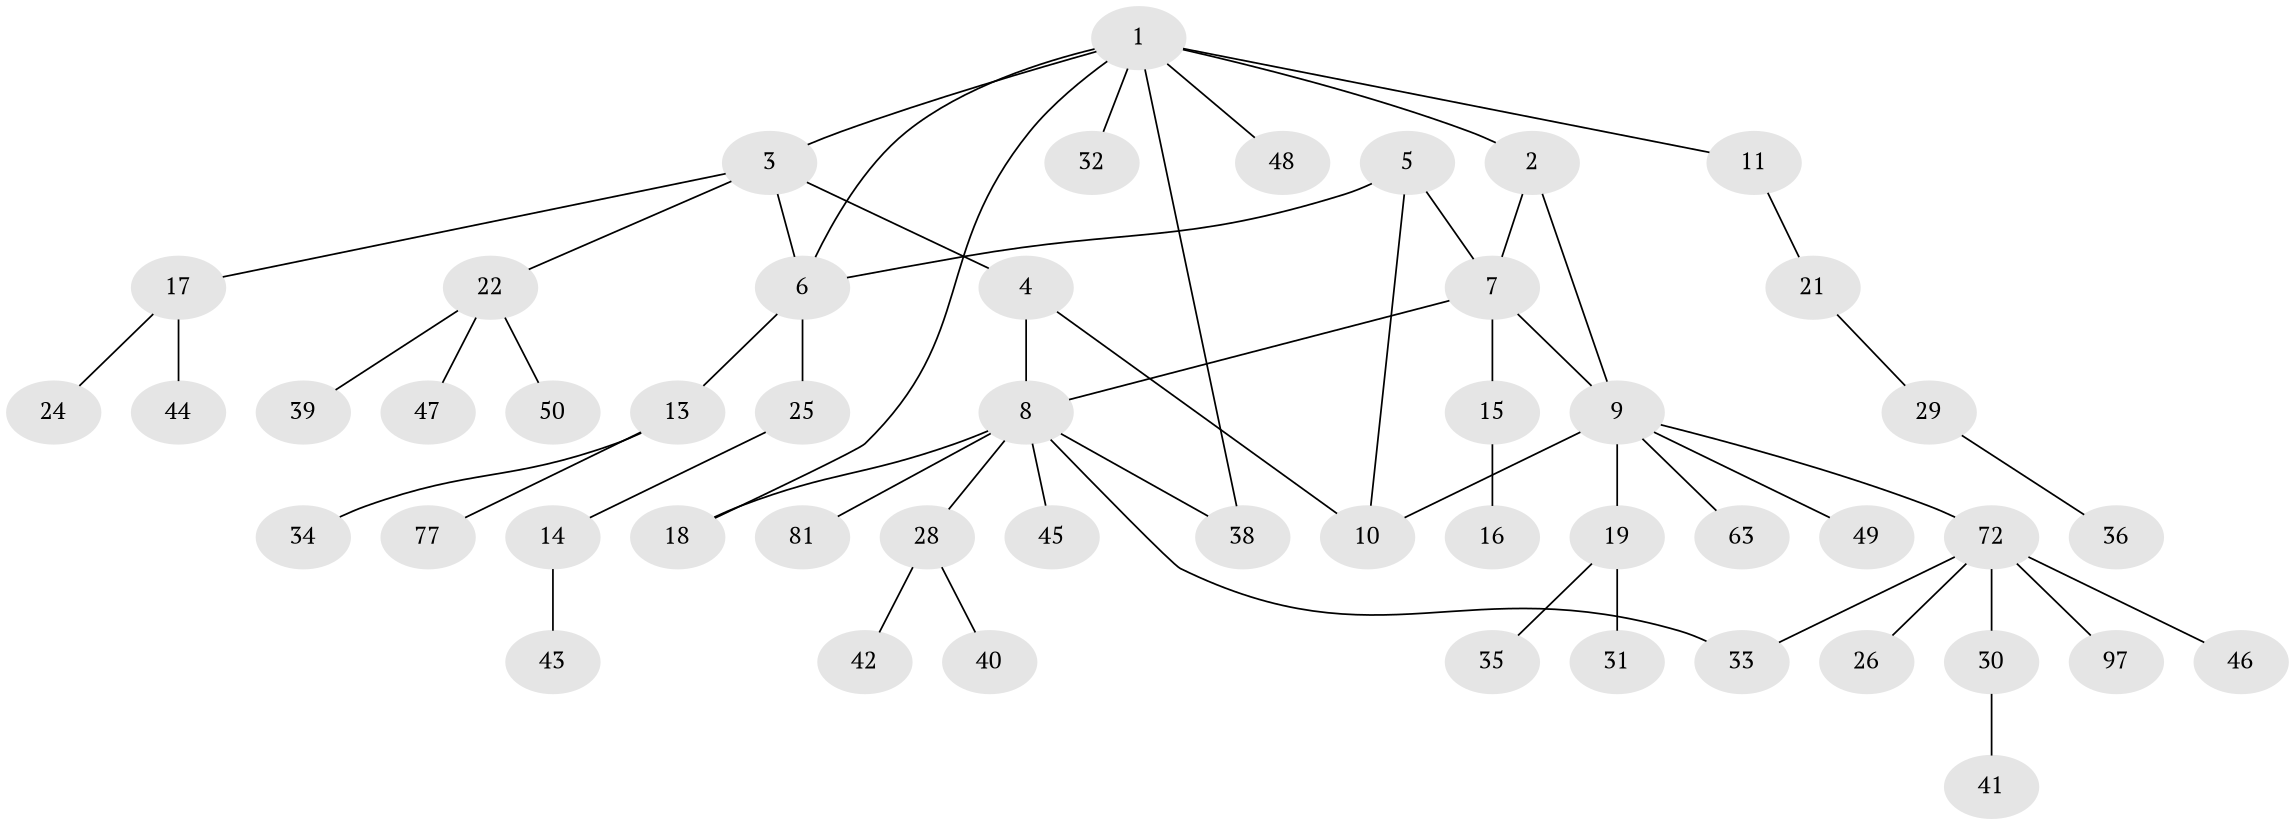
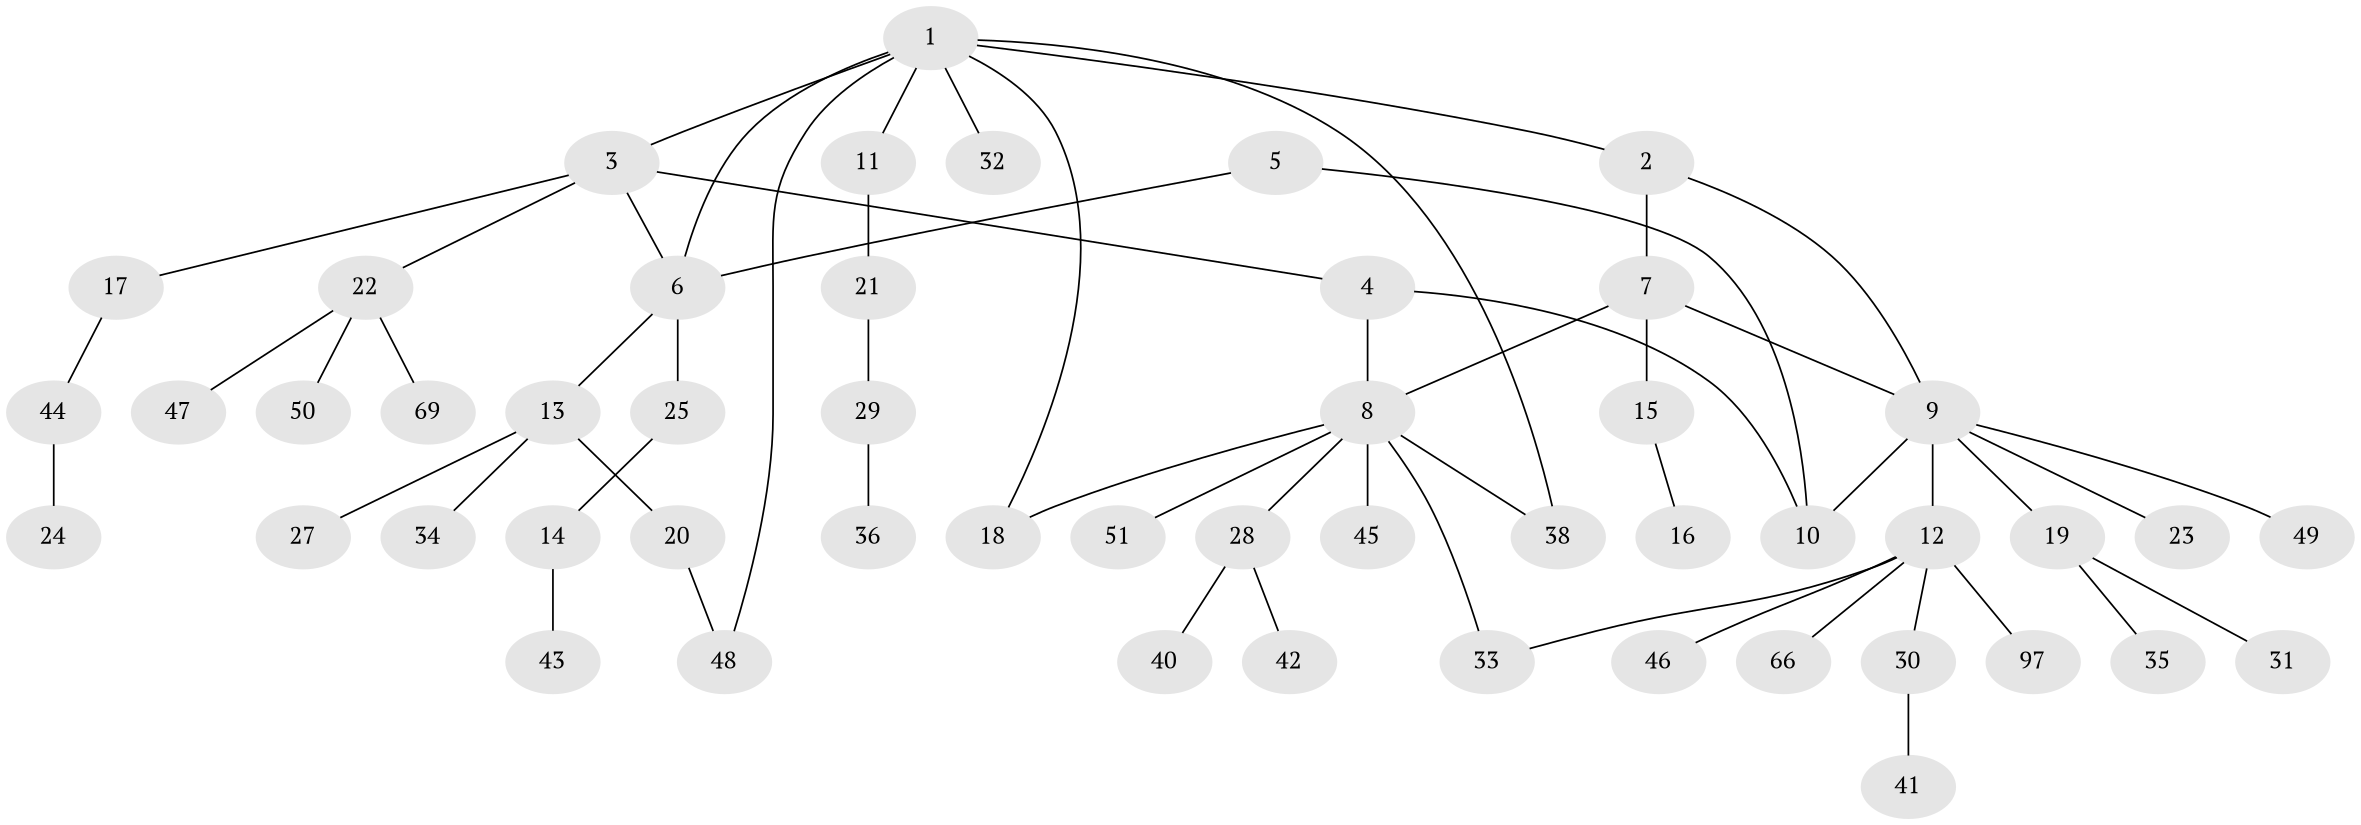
edge "5" -- "7": removed
edge "17" -- "24": now "44" -- "24"
node "39": label "39" -> "69"
node "77": label "77" -> "27"
node "20": added
node "81": label "81" -> "51"
node "63": label "63" -> "23"
node "72": label "72" -> "12"
node "26": label "26" -> "66"
